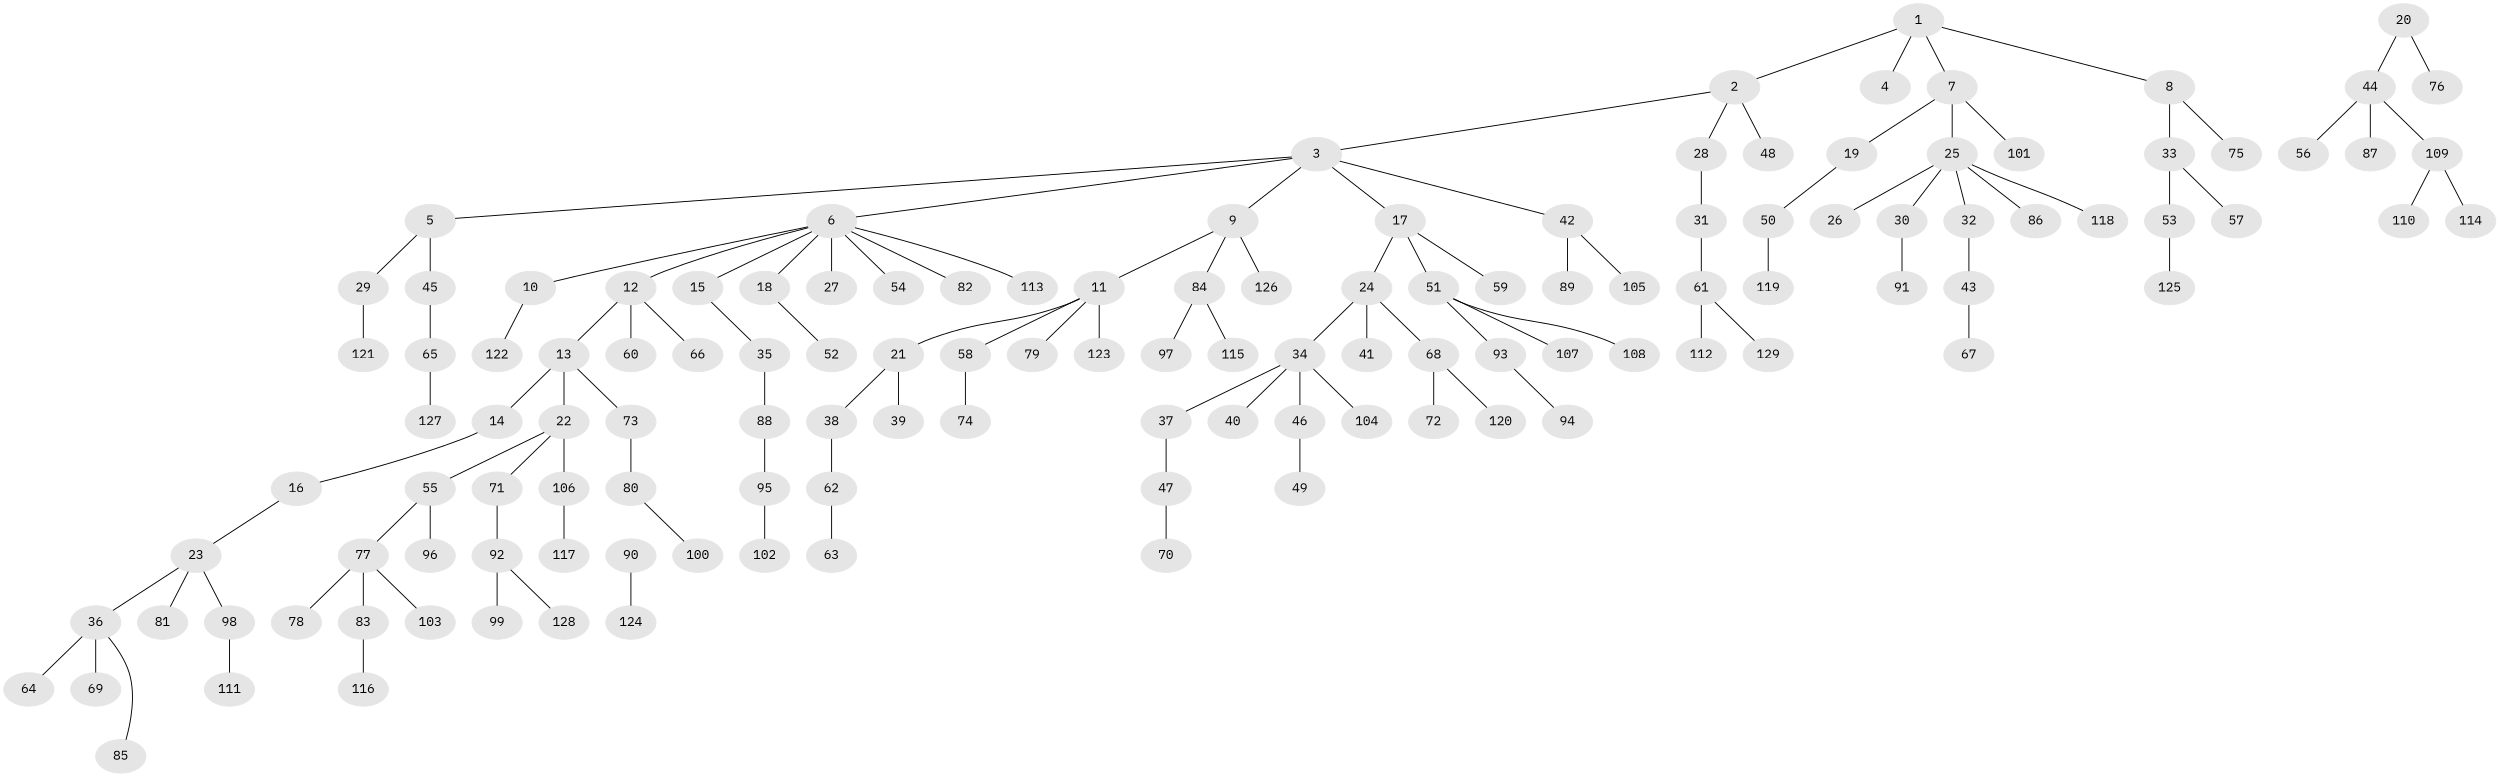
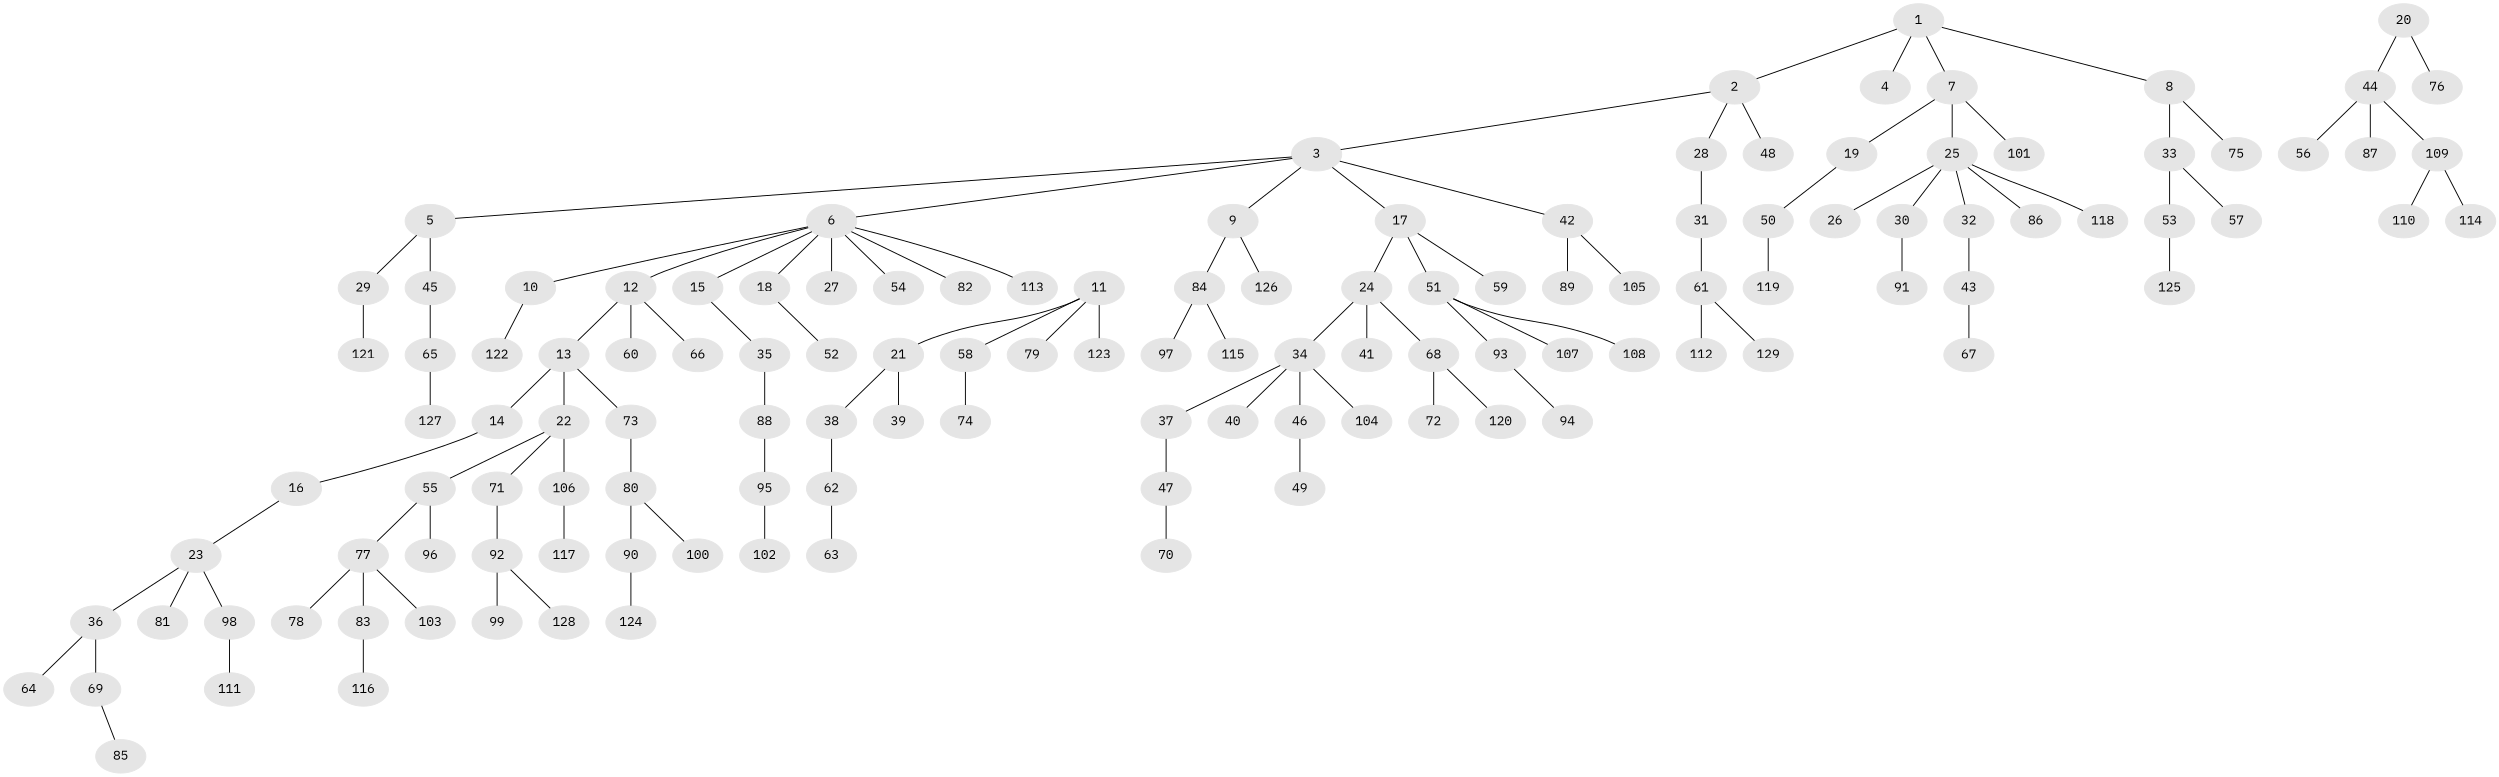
edge "9" -- "11": removed
edge "80" -- "90": added
edge "36" -- "85": now "69" -- "85"
